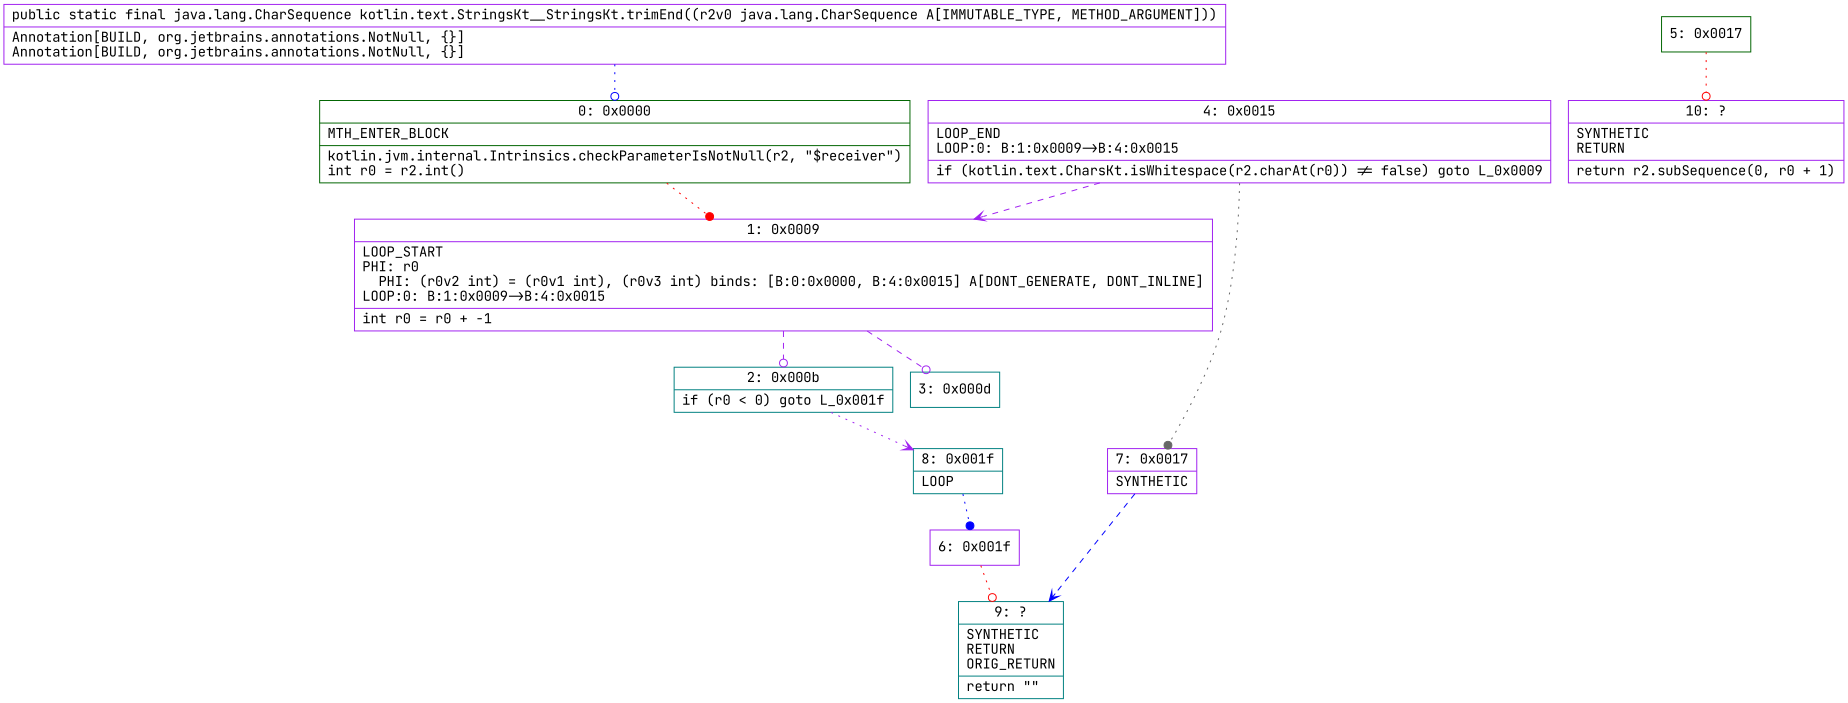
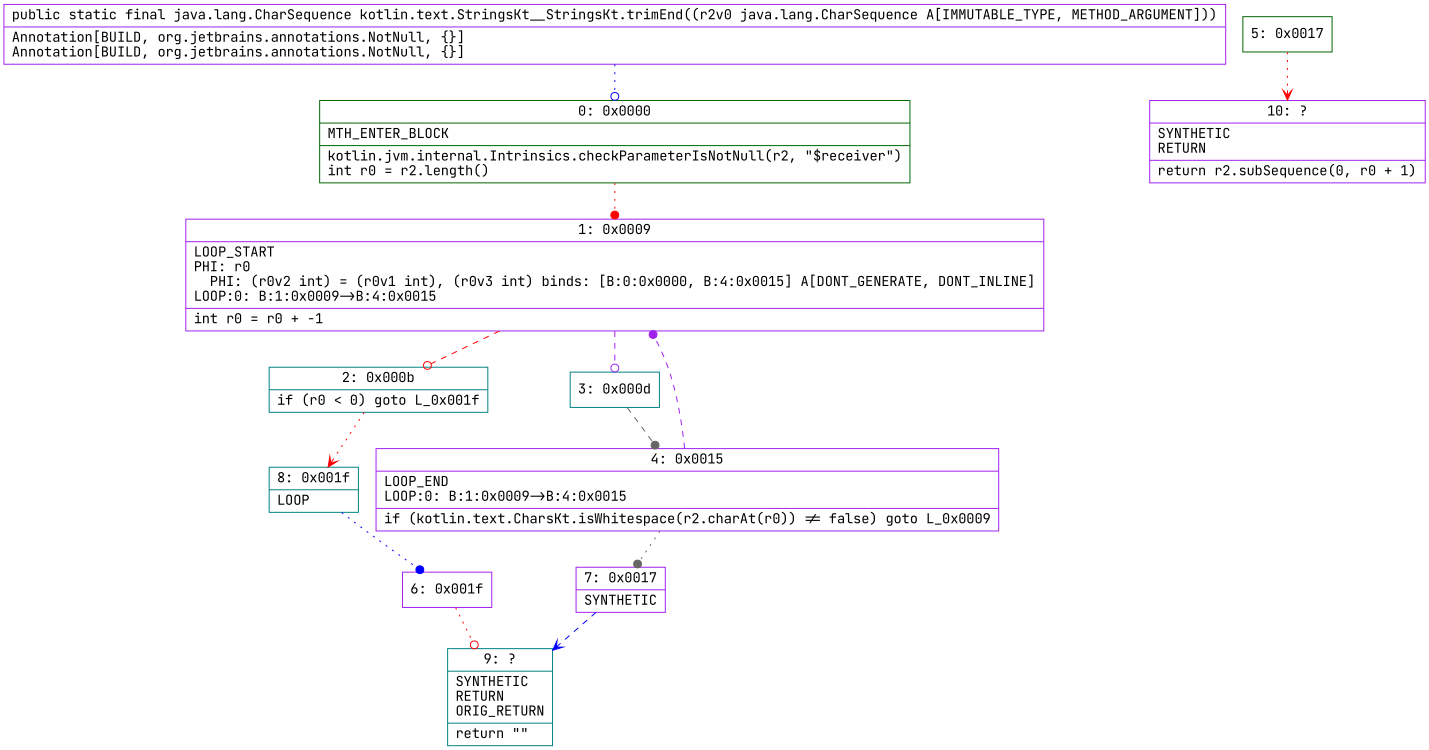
edge "5: 0x0017" -> "10: ?": arrowhead odot -> vee
node "0: 0x0000": text "int r0 = r2.int()" -> "int r0 = r2.length()"
edge "4: 0x0015" -> "1: 0x0009": arrowhead vee -> dot
edge "1: 0x0009" -> "2: 0x000b": color purple -> red
edge "3: 0x000d" -> "4: 0x0015": added
edge "2: 0x000b" -> "8: 0x001f": color purple -> red
